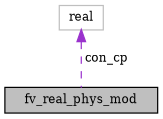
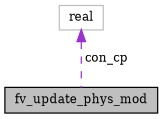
node "fv_real_phys_mod": label "fv_real_phys_mod" -> "fv_update_phys_mod"
